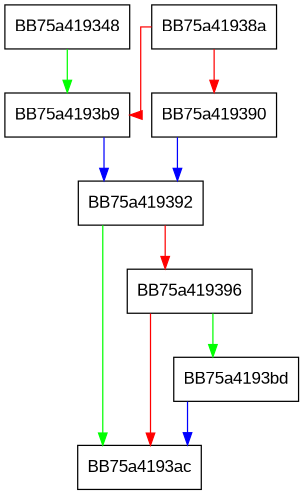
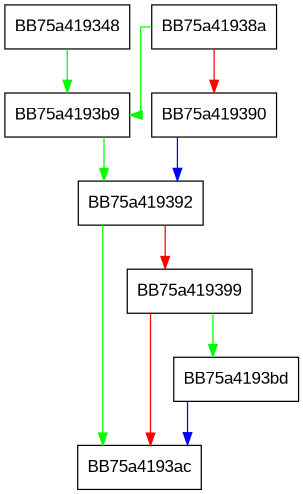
edge "BB75a41938a" -> "BB75a4193b9": color red -> green
edge "BB75a4193b9" -> "BB75a419392": color blue -> green
node "BB75a419396": label "BB75a419396" -> "BB75a419399"
